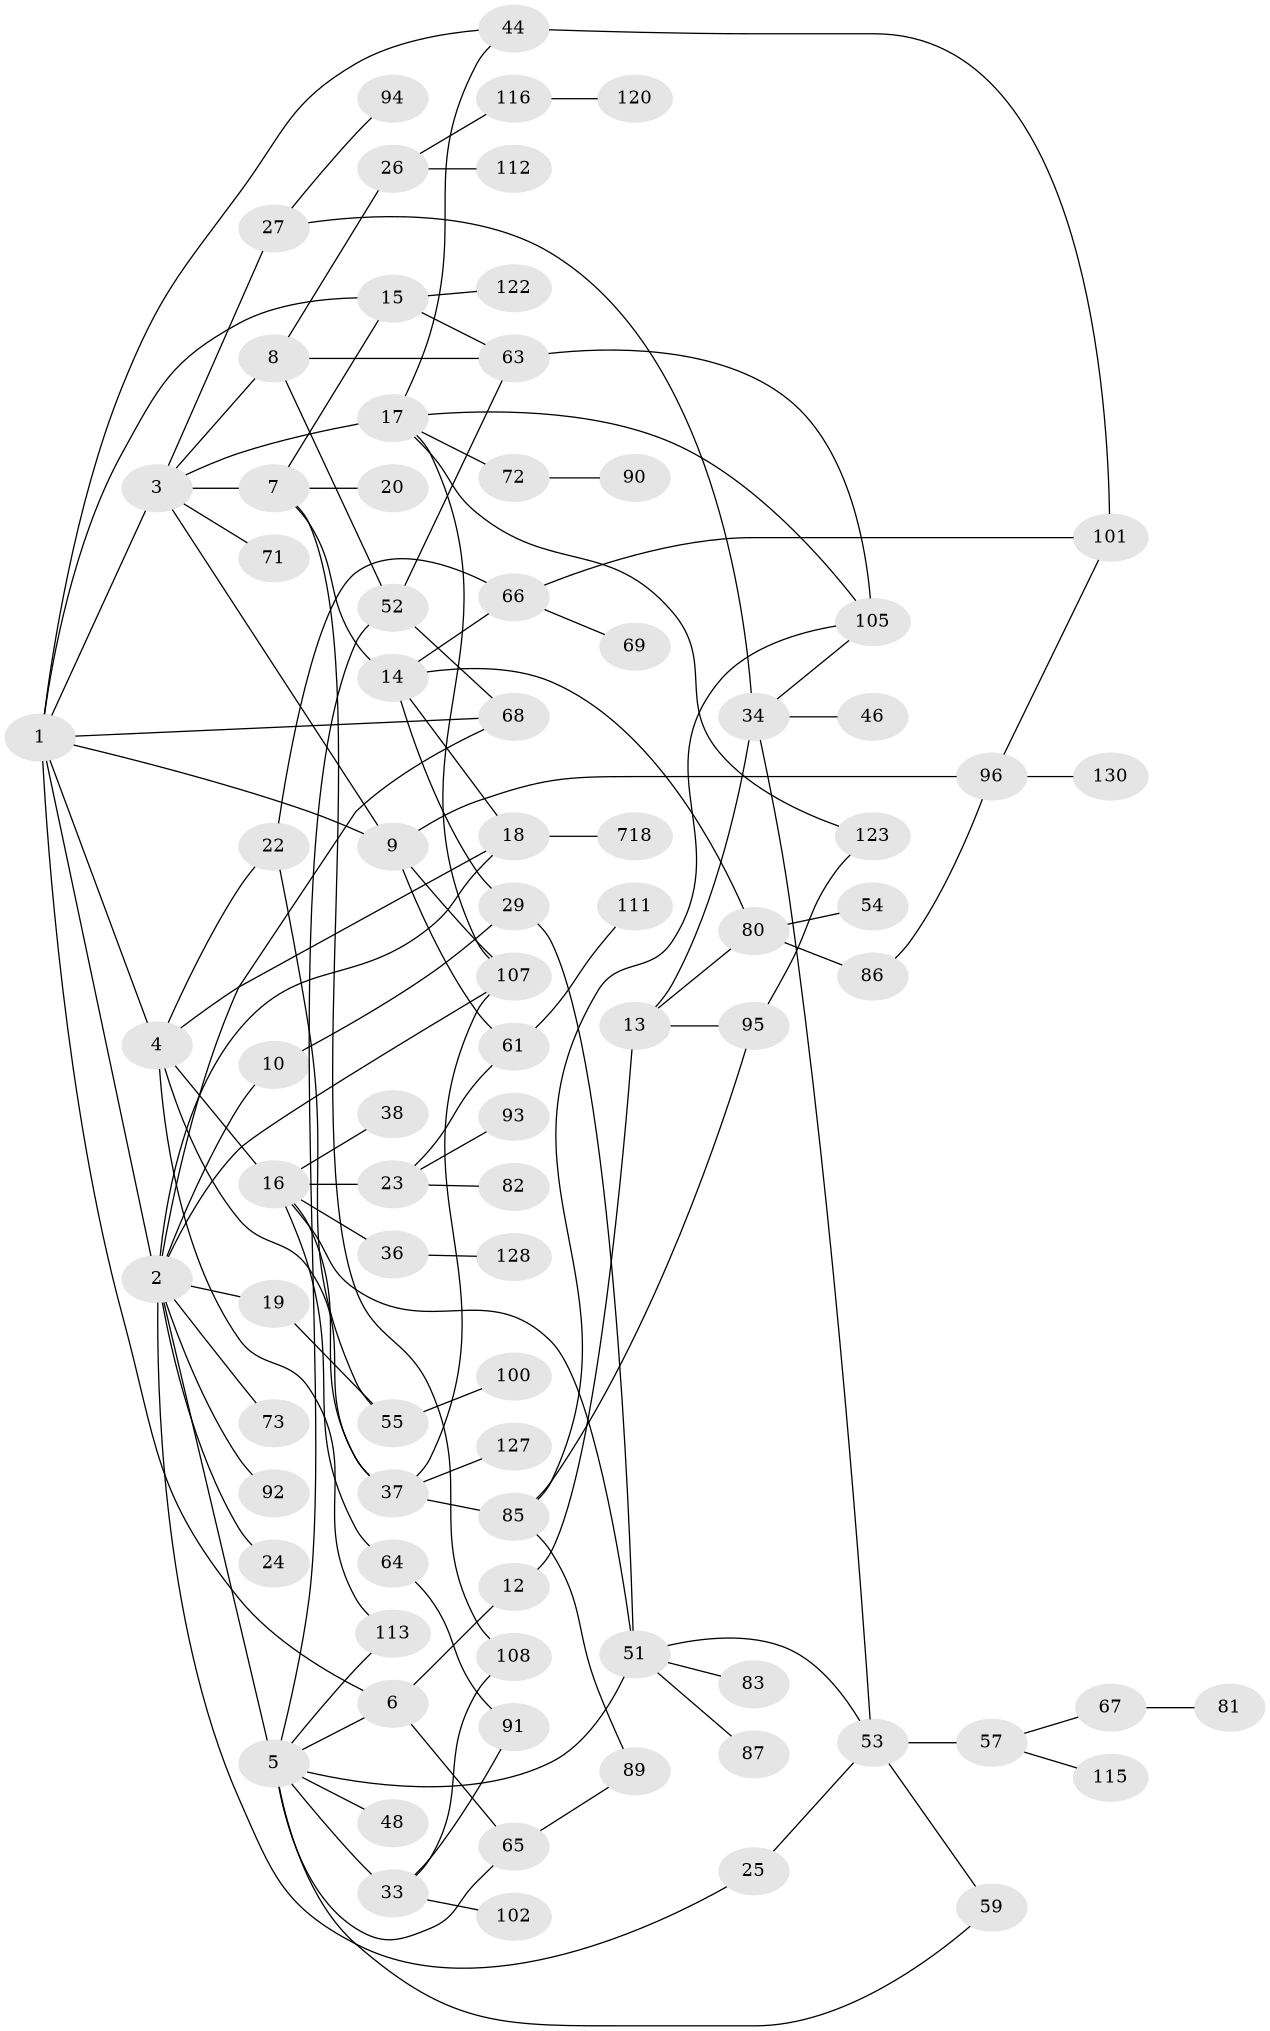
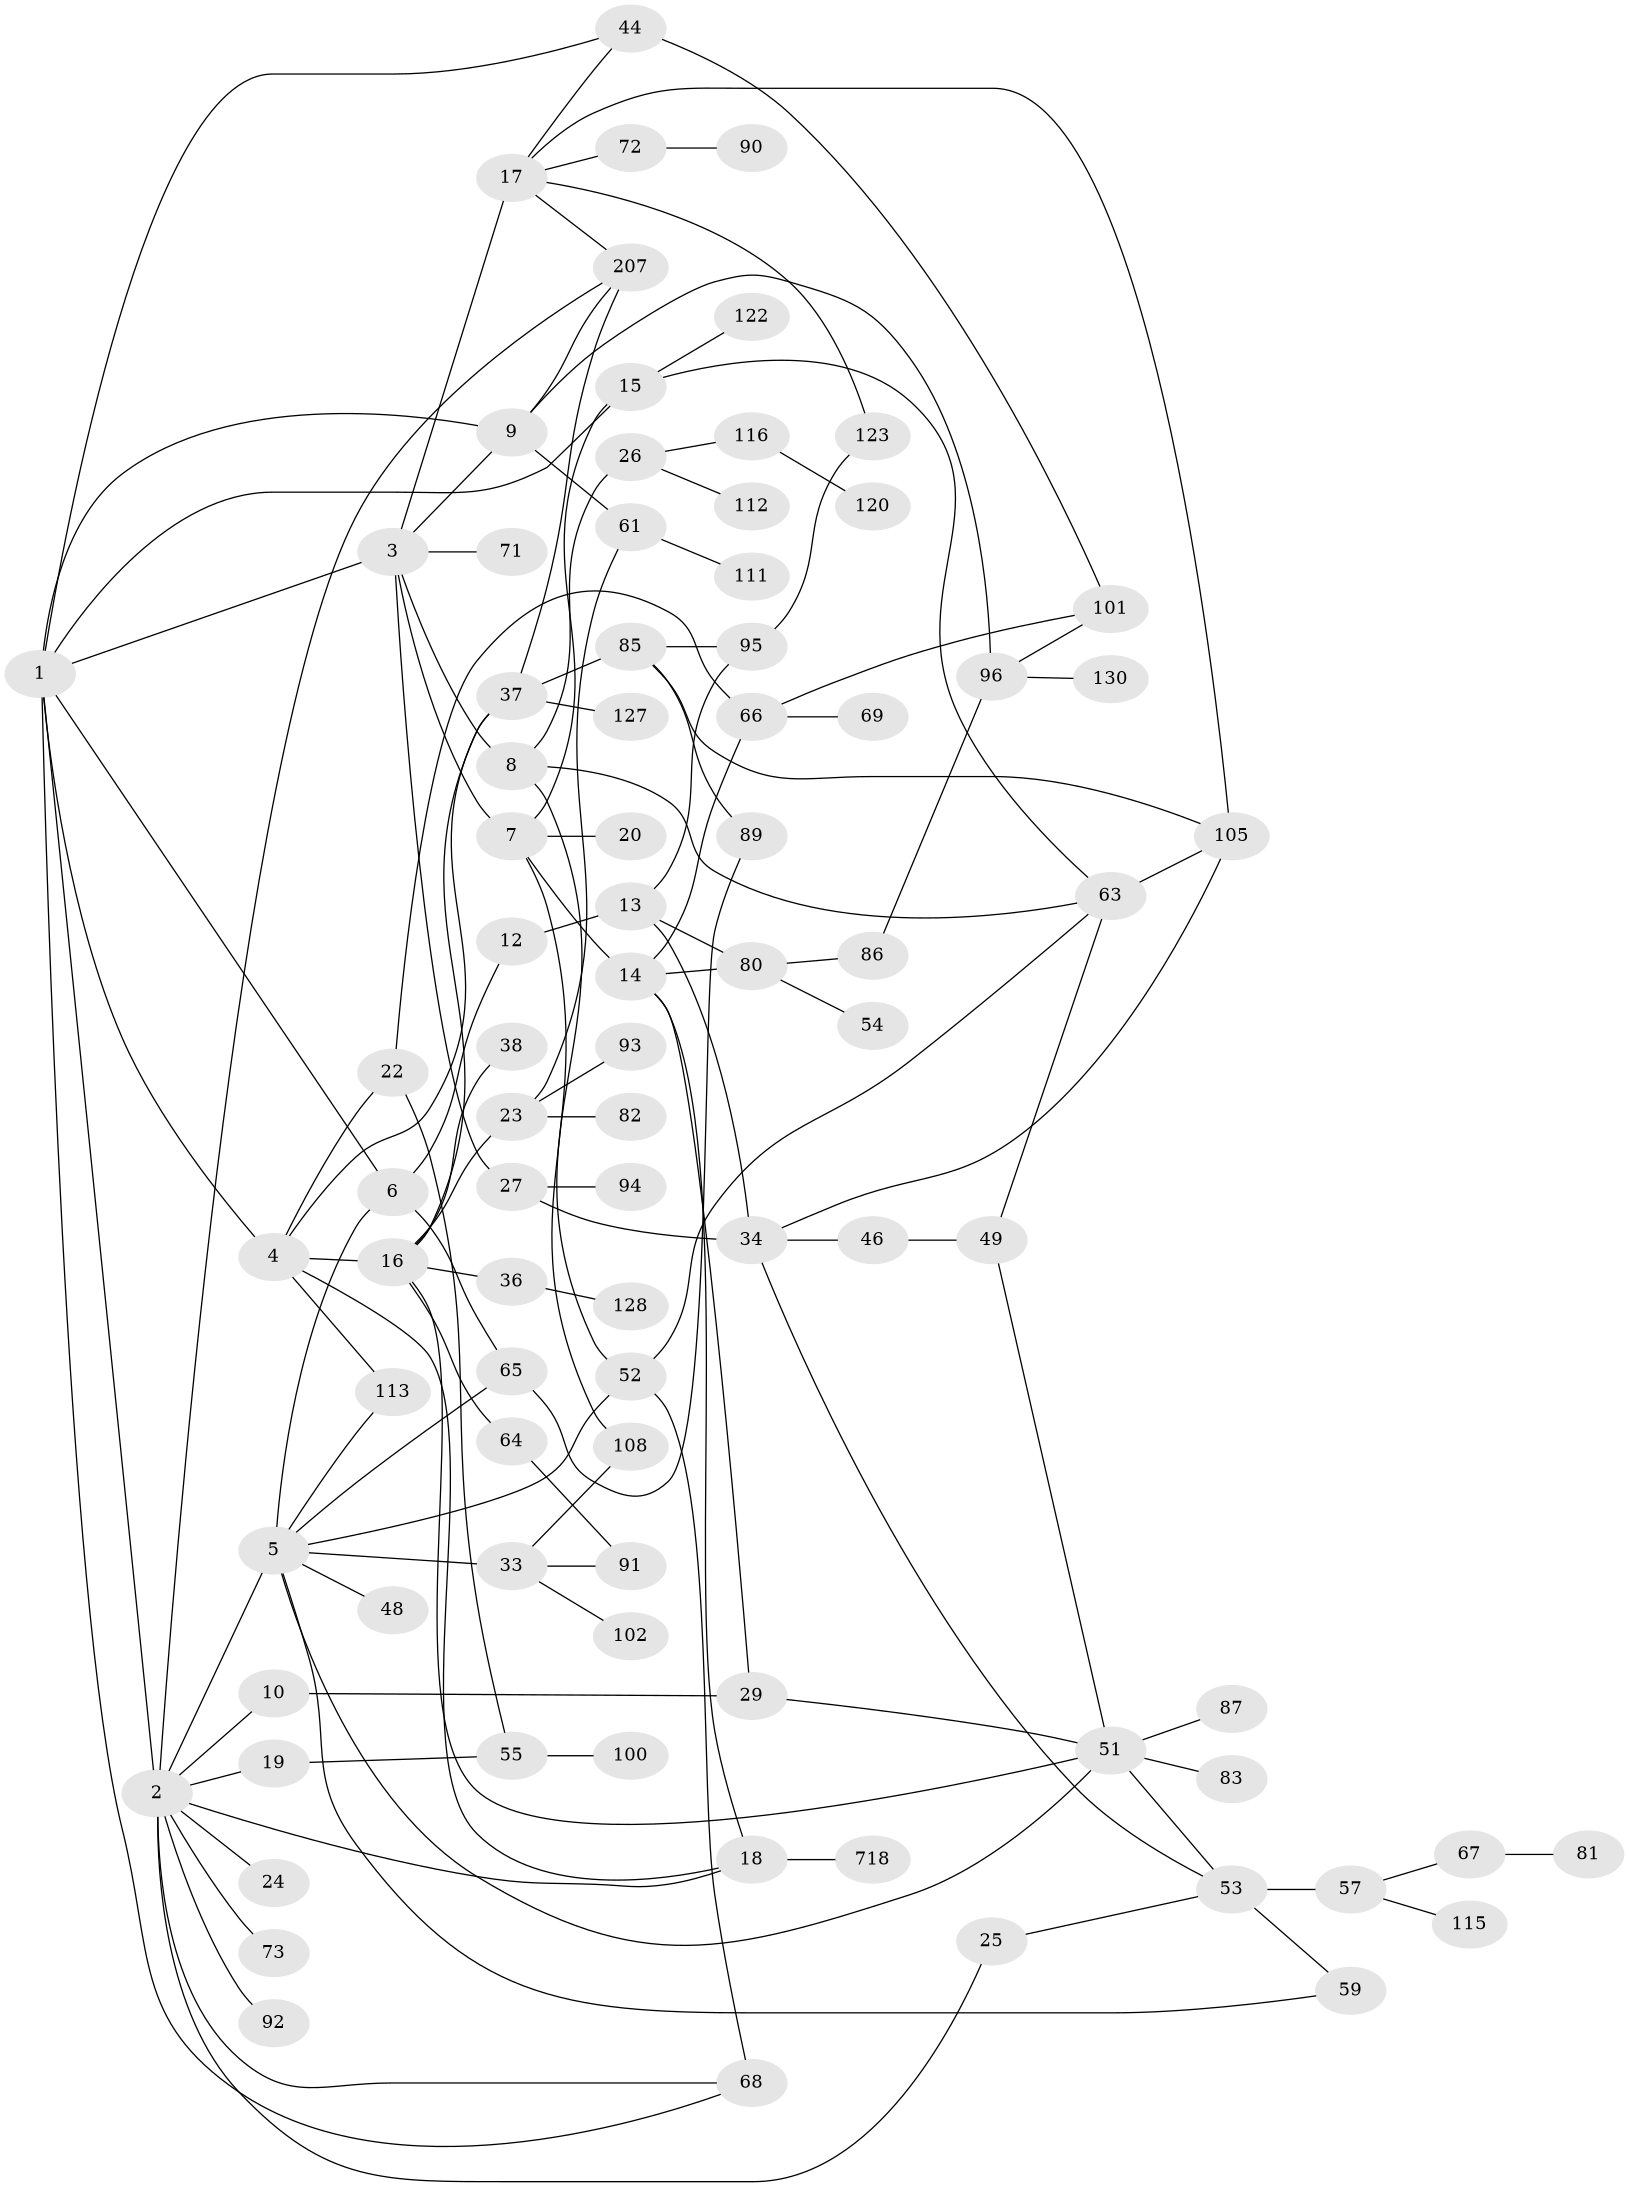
node "107": label "107" -> "207"
node "49": added
